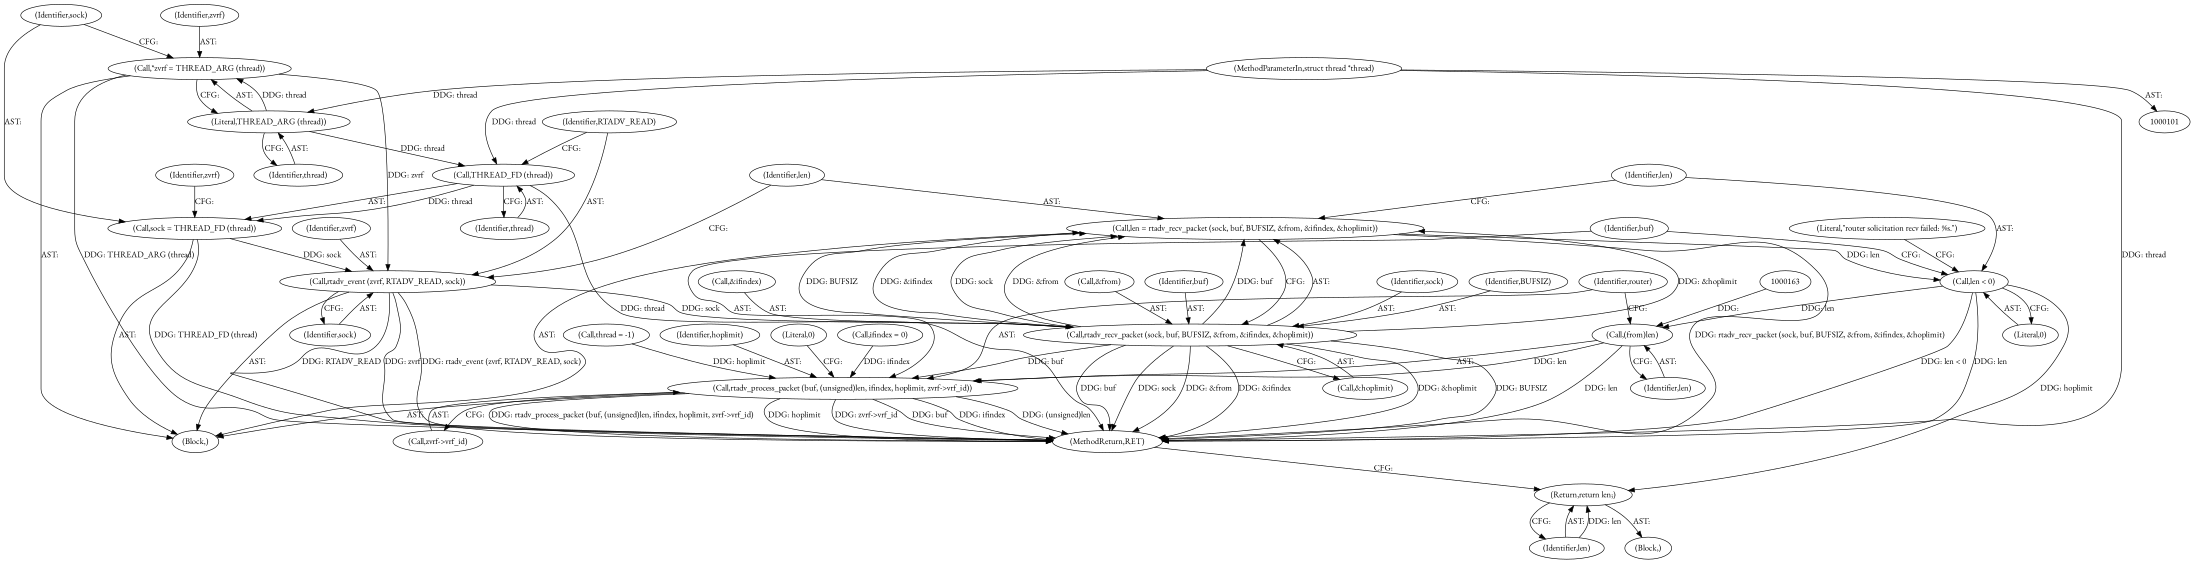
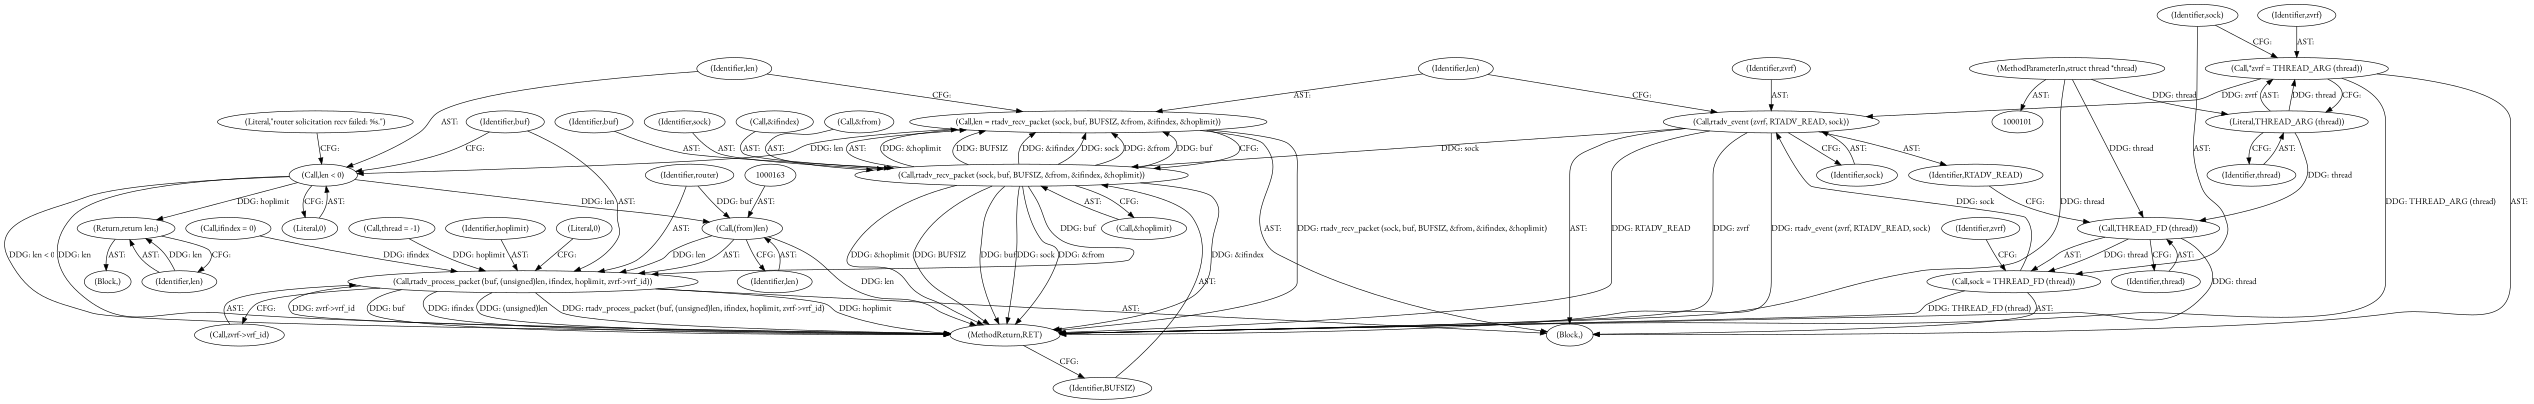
edge "(Identifier,RTADV_READ)" -> "(Call,rtadv_event (zvrf, RTADV_READ, sock))": reversed
edge "(Identifier,router)" -> "(Call,(from)len)": label "CFG: " -> "DDG: buf"
edge "1000163" -> "(Call,(from)len)": label "DDG: " -> "AST: "
edge "(MethodReturn,RET)" -> "(Return,return len;)": now "(MethodReturn,RET)" -> "(Identifier,BUFSIZ)"
